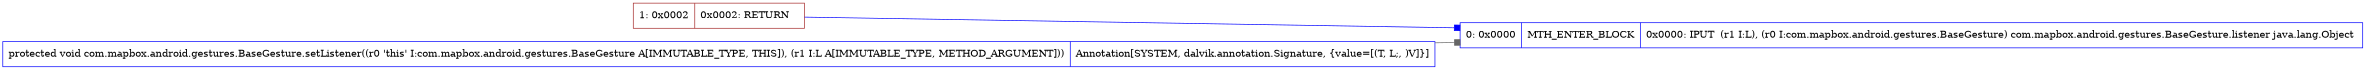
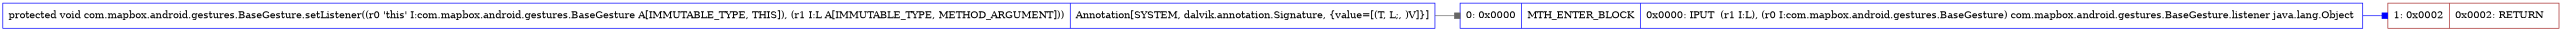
edge "1: 0x0002" -> "0: 0x0000": reversed
